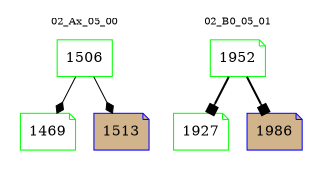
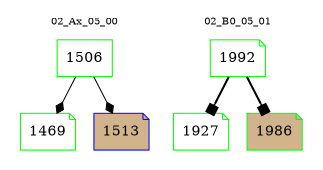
node "1952": label "1952" -> "1992"
node "1986": color blue -> green
